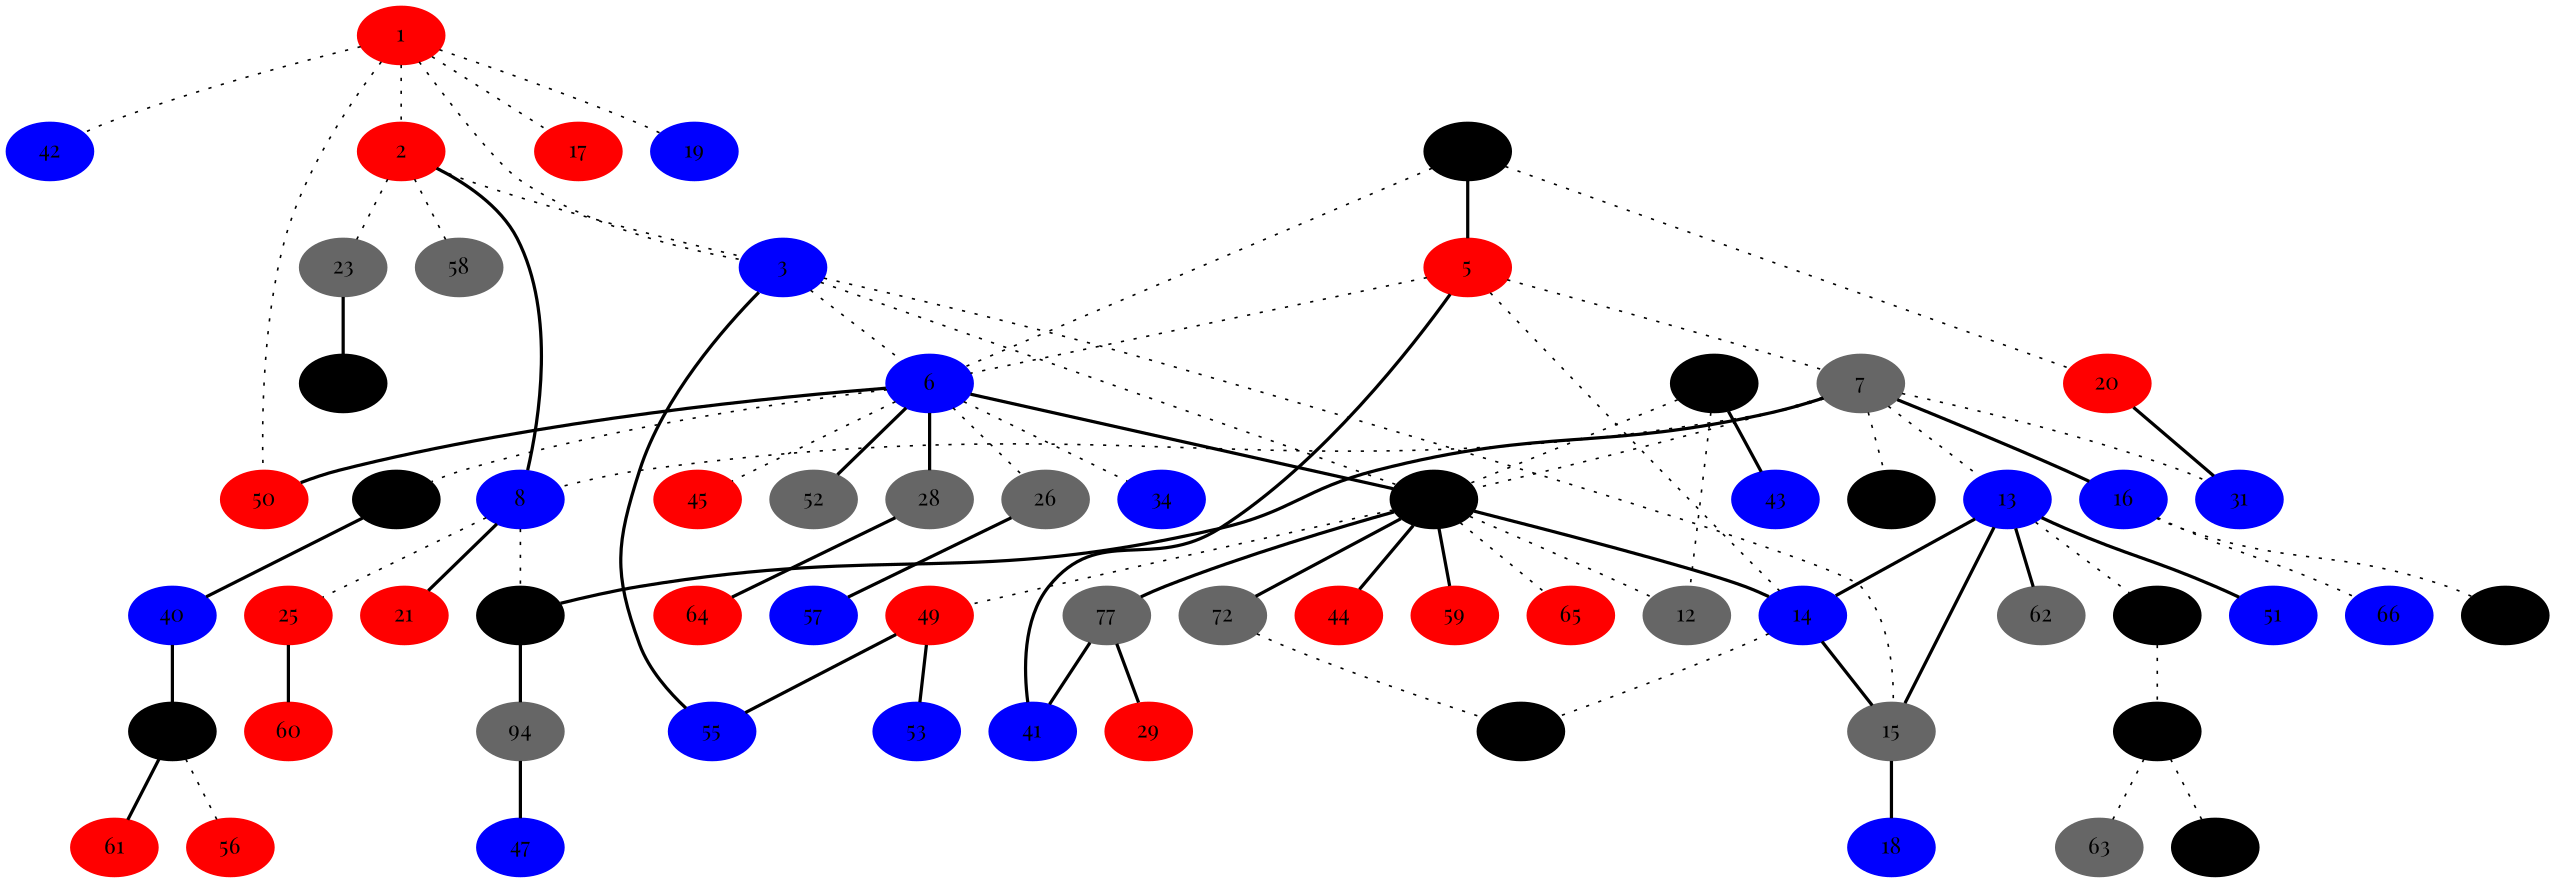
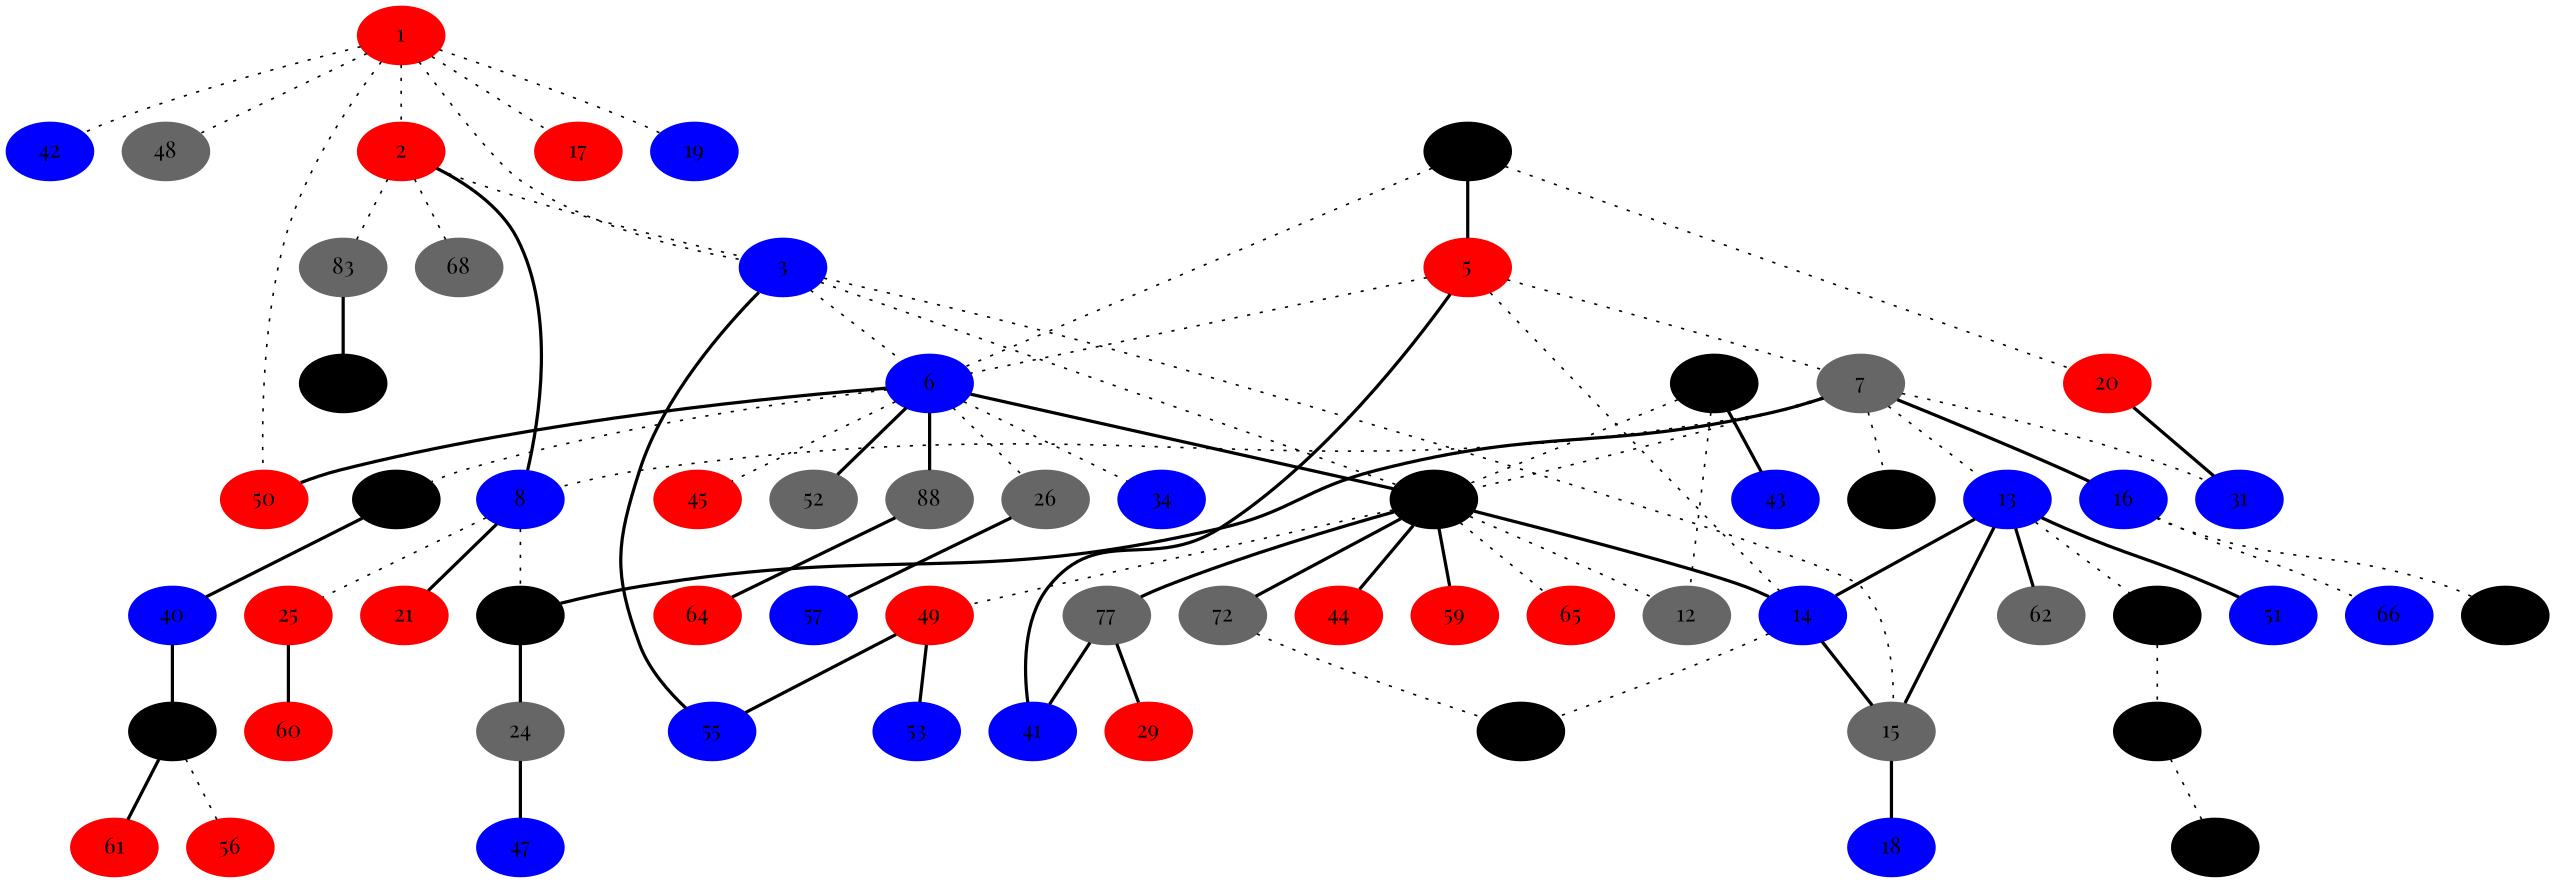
node "48": added
node "23": label "23" -> "83"
node "58": label "58" -> "68"
node "28": label "28" -> "88"
node "94": label "94" -> "24"
node "63": removed
